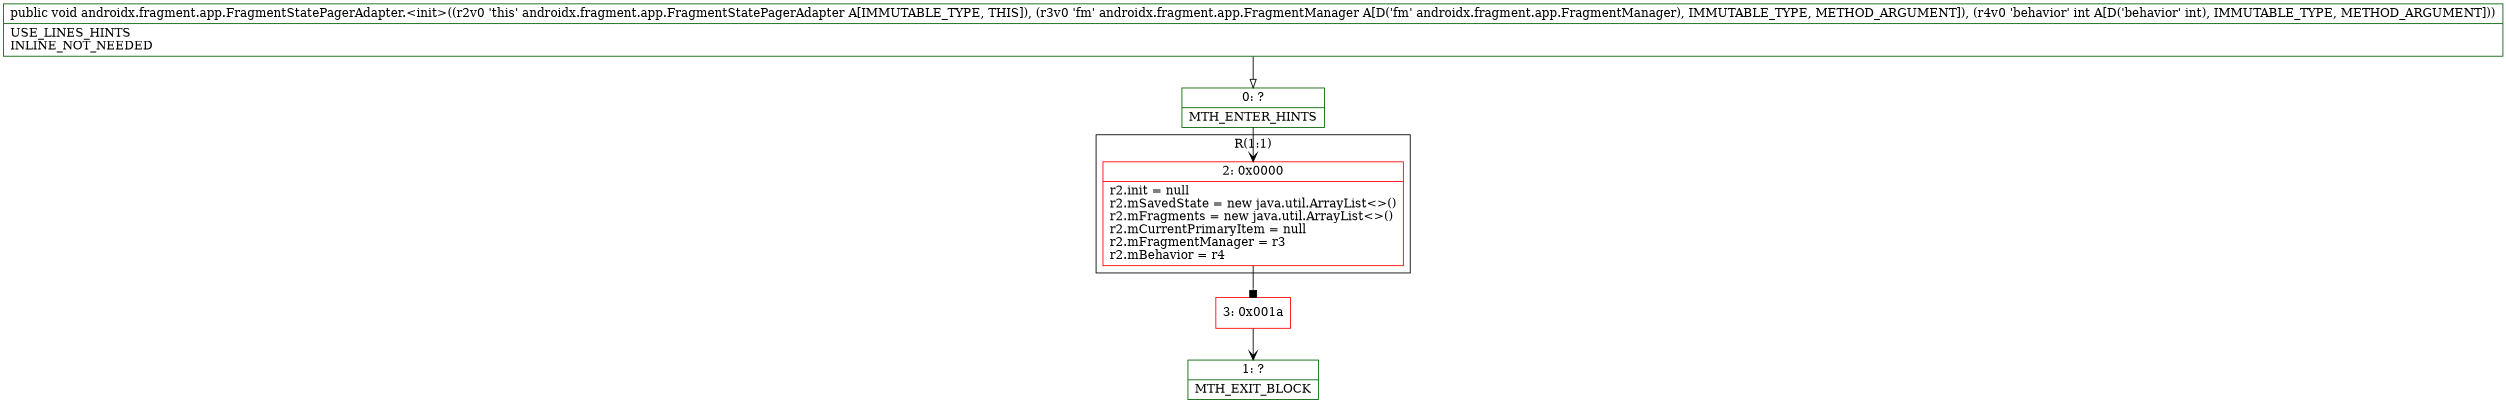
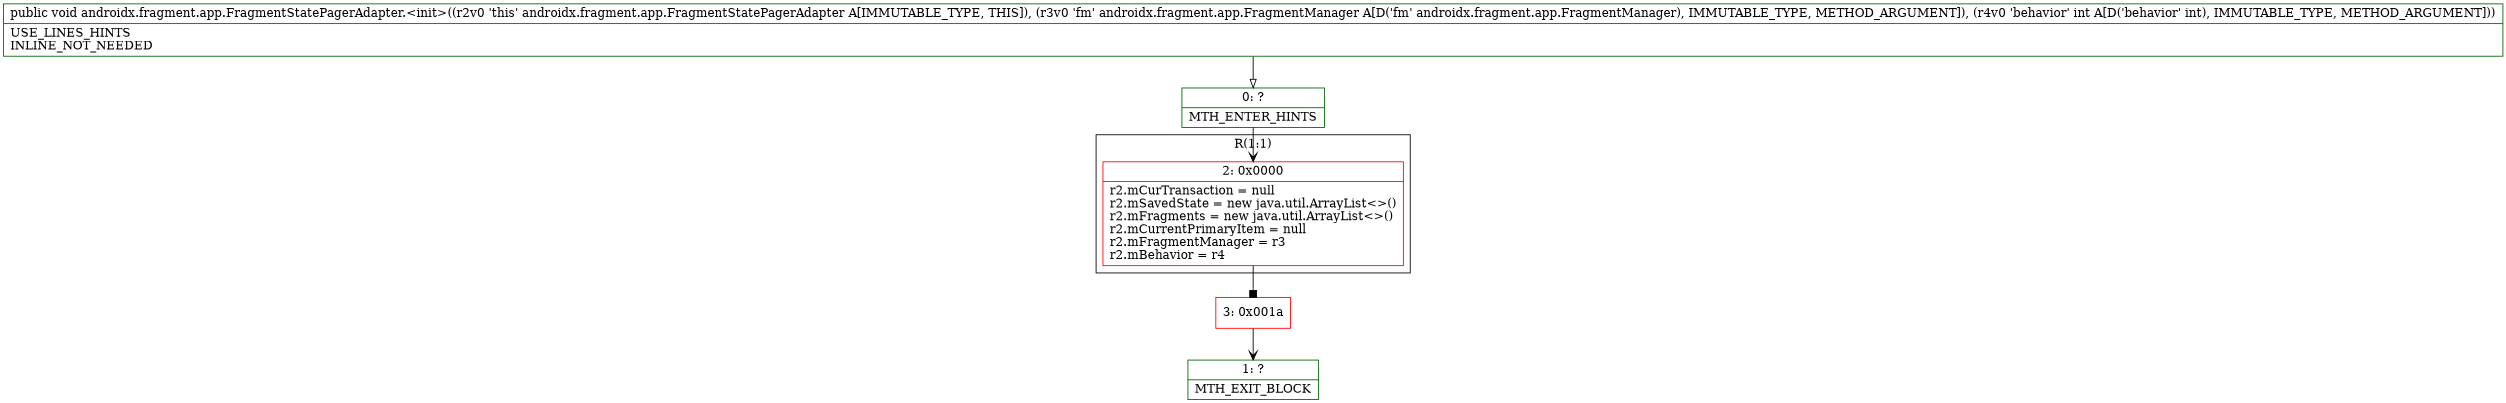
node "2: 0x0000": text "r2.init = null" -> "r2.mCurTransaction = null"
